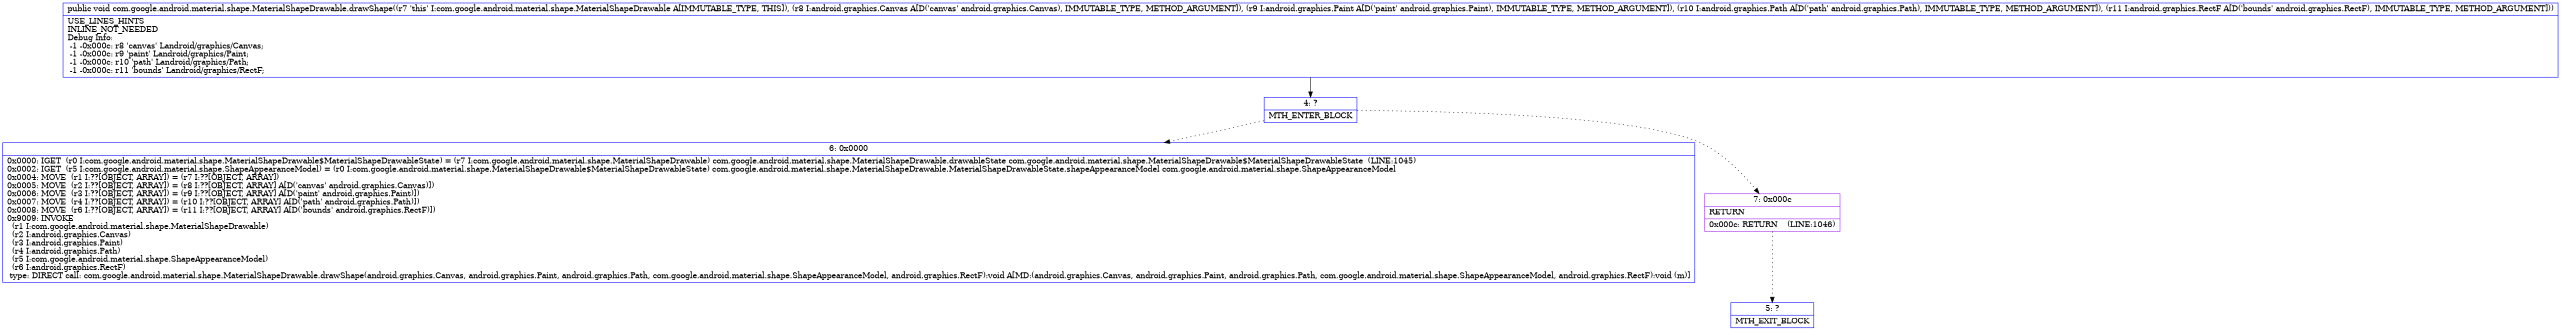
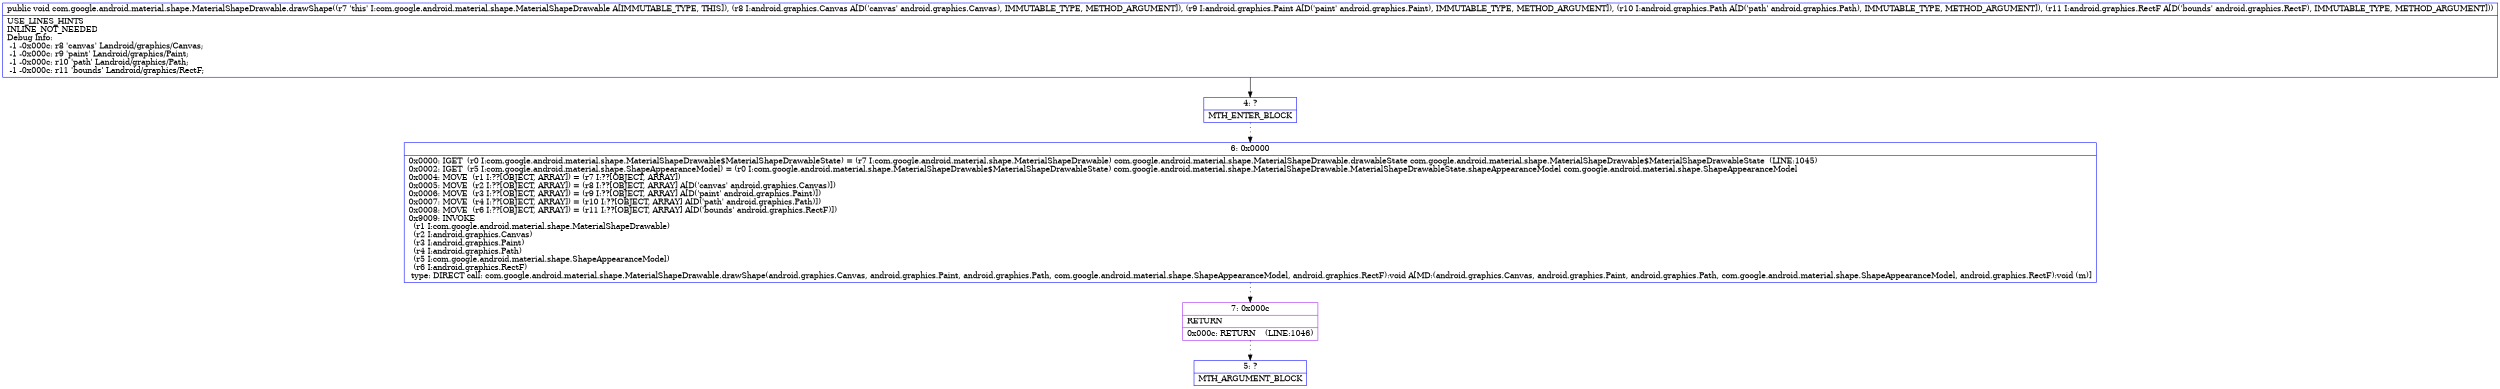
edge "4: ?" -> "7: 0x000c": now "6: 0x0000" -> "7: 0x000c"
node "5: ?": text "MTH_EXIT_BLOCK" -> "MTH_ARGUMENT_BLOCK"
